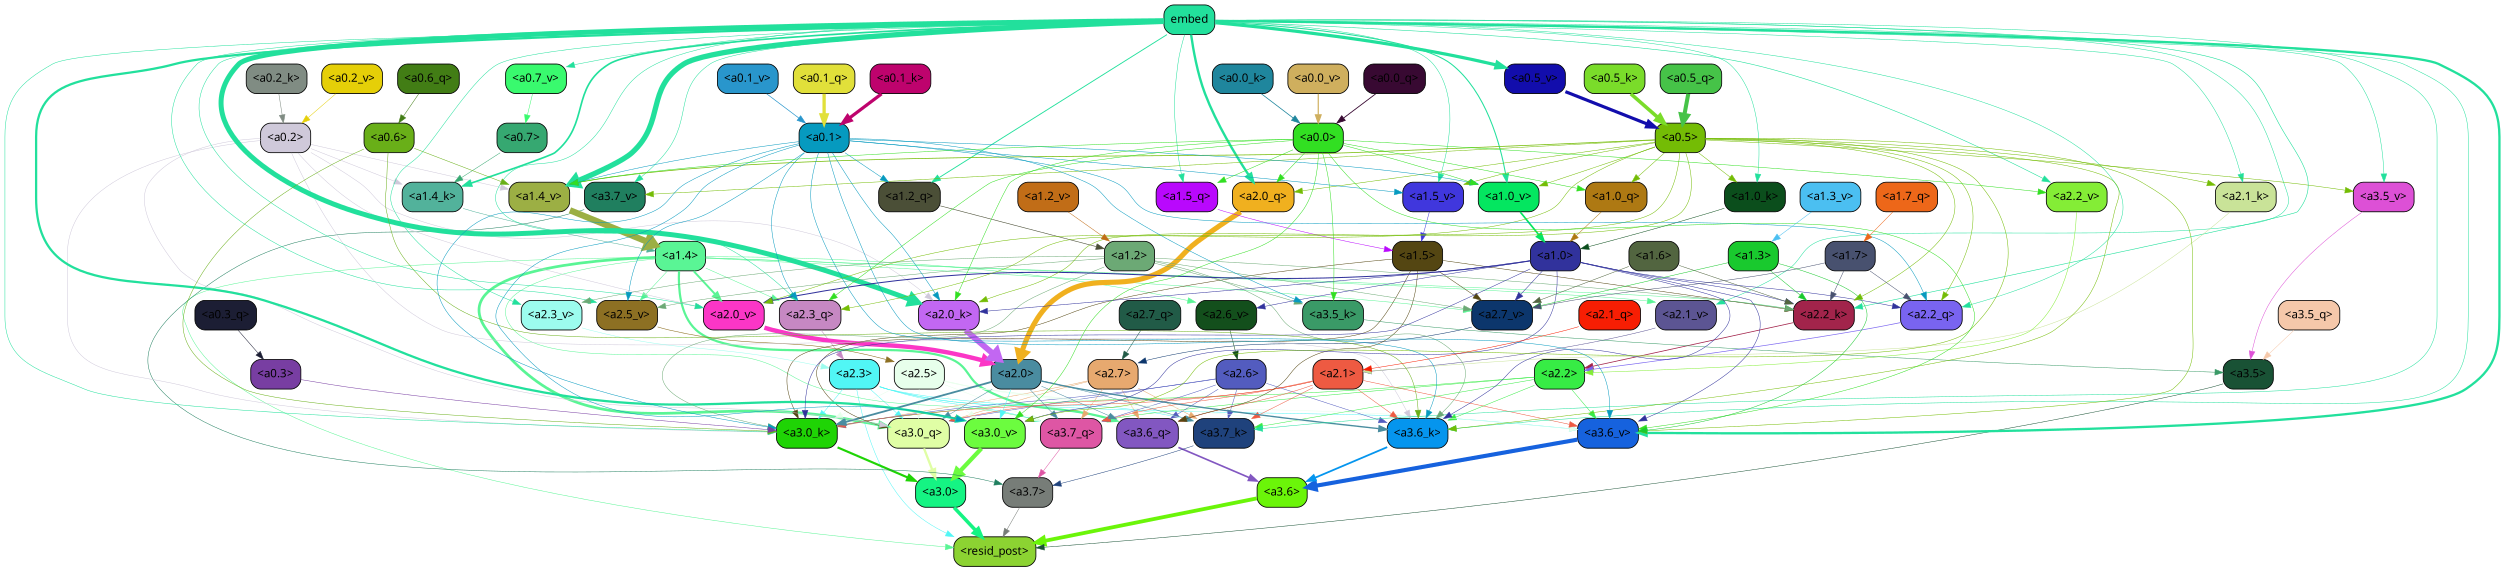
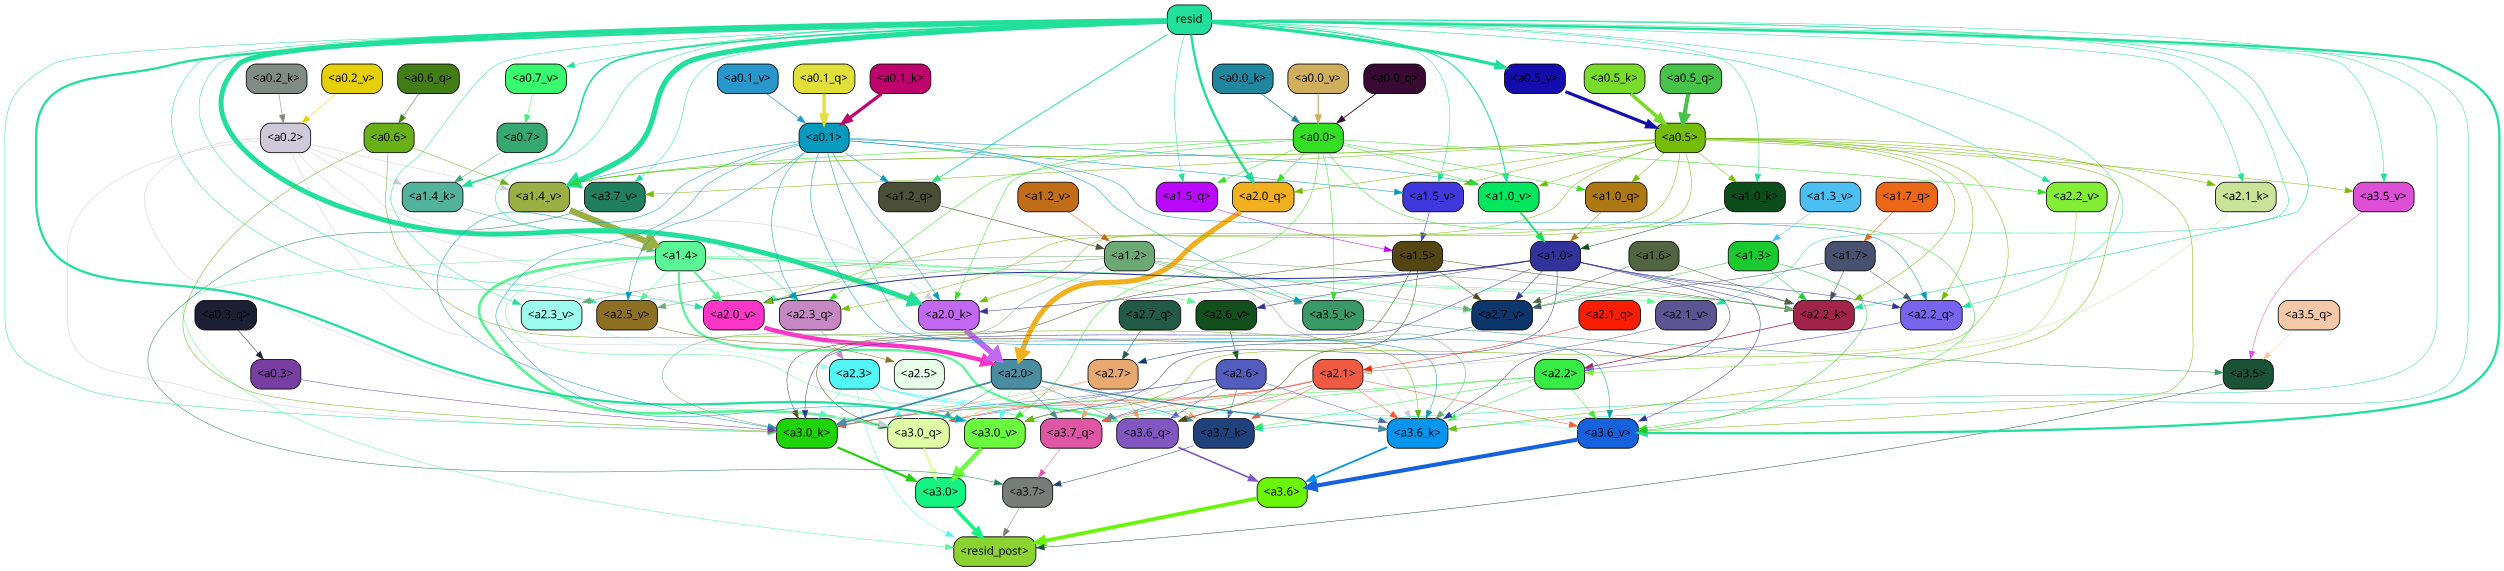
node "embed": label "embed" -> "resid"
